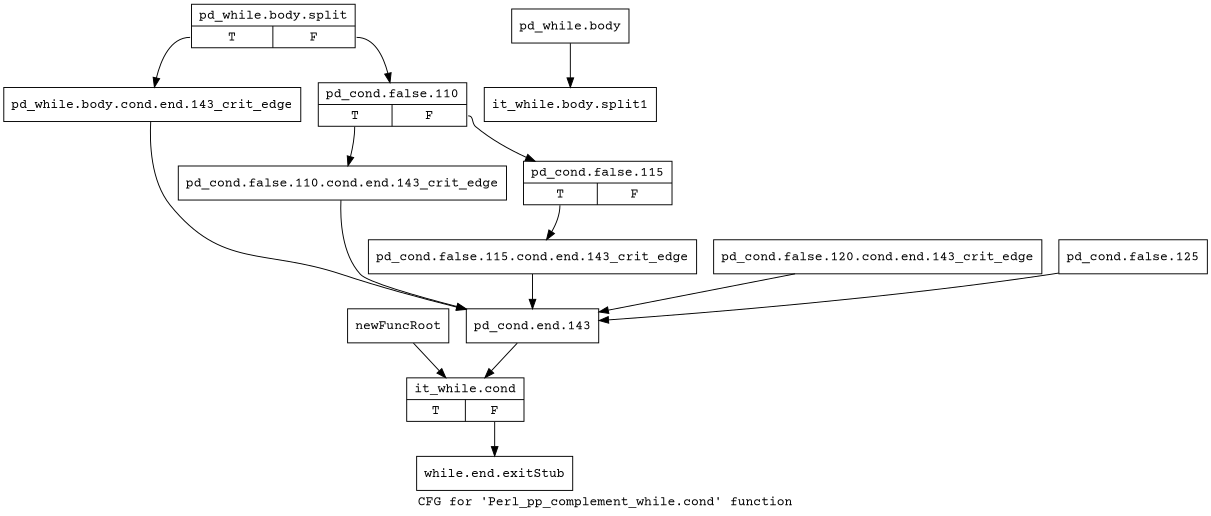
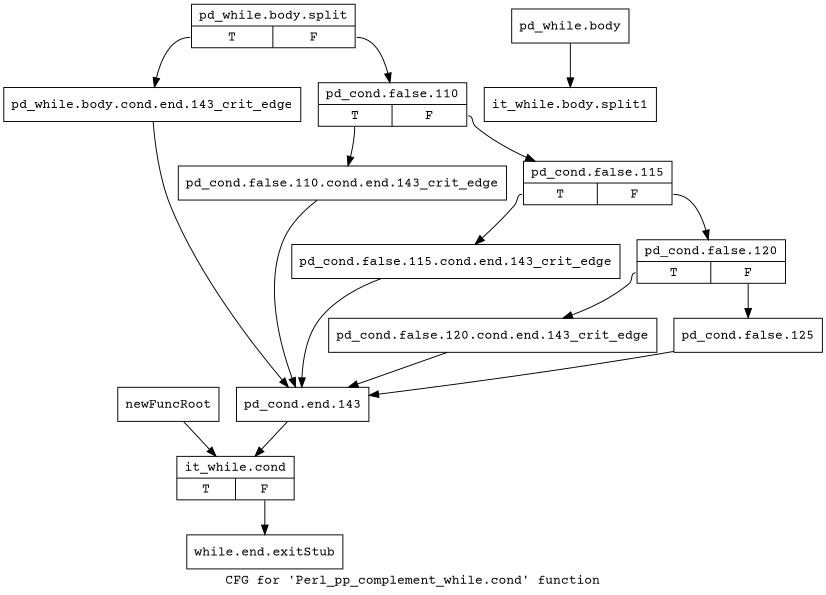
node "pd_cond.false.120": added
